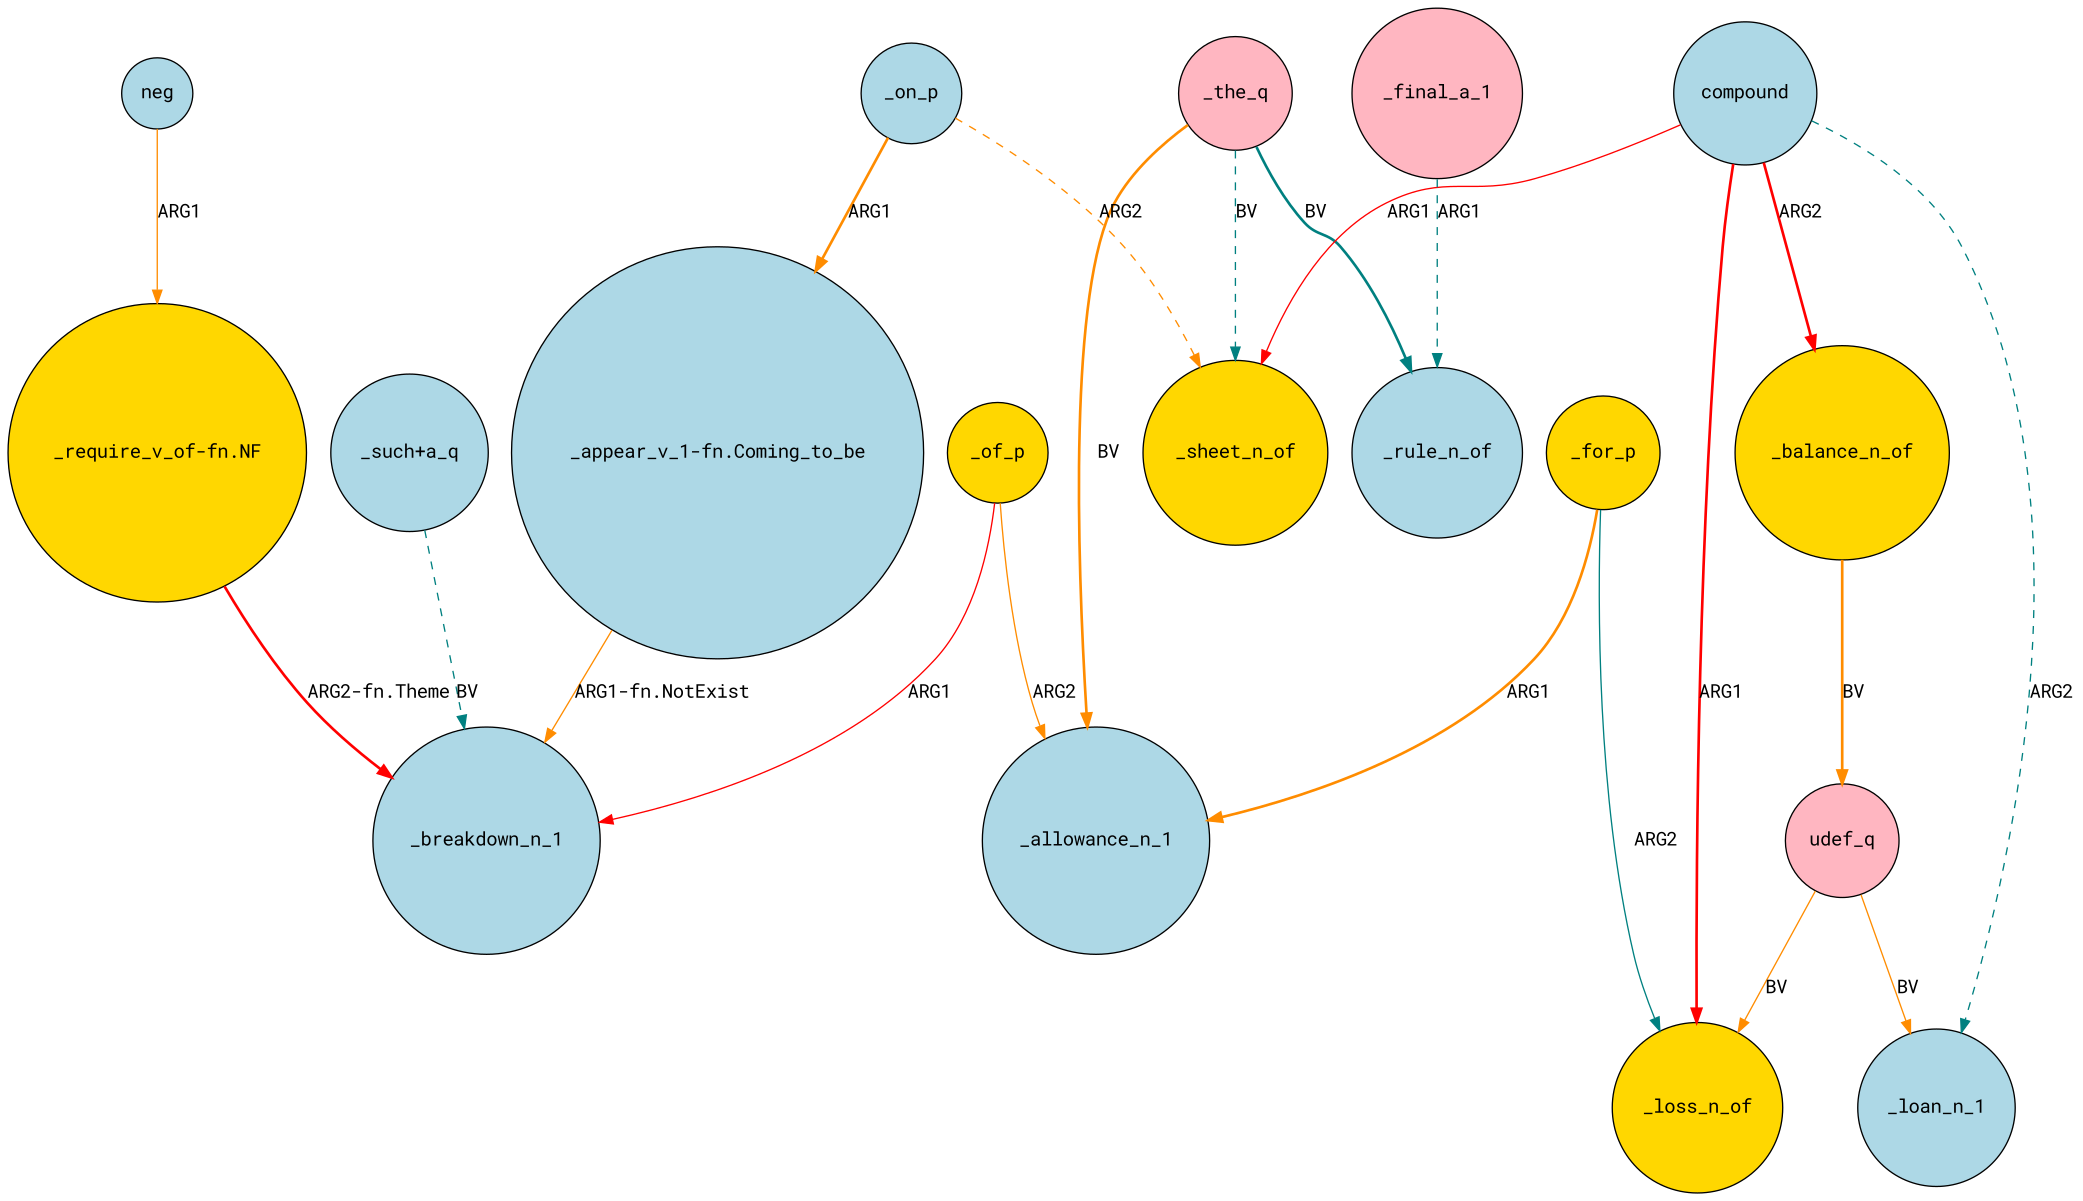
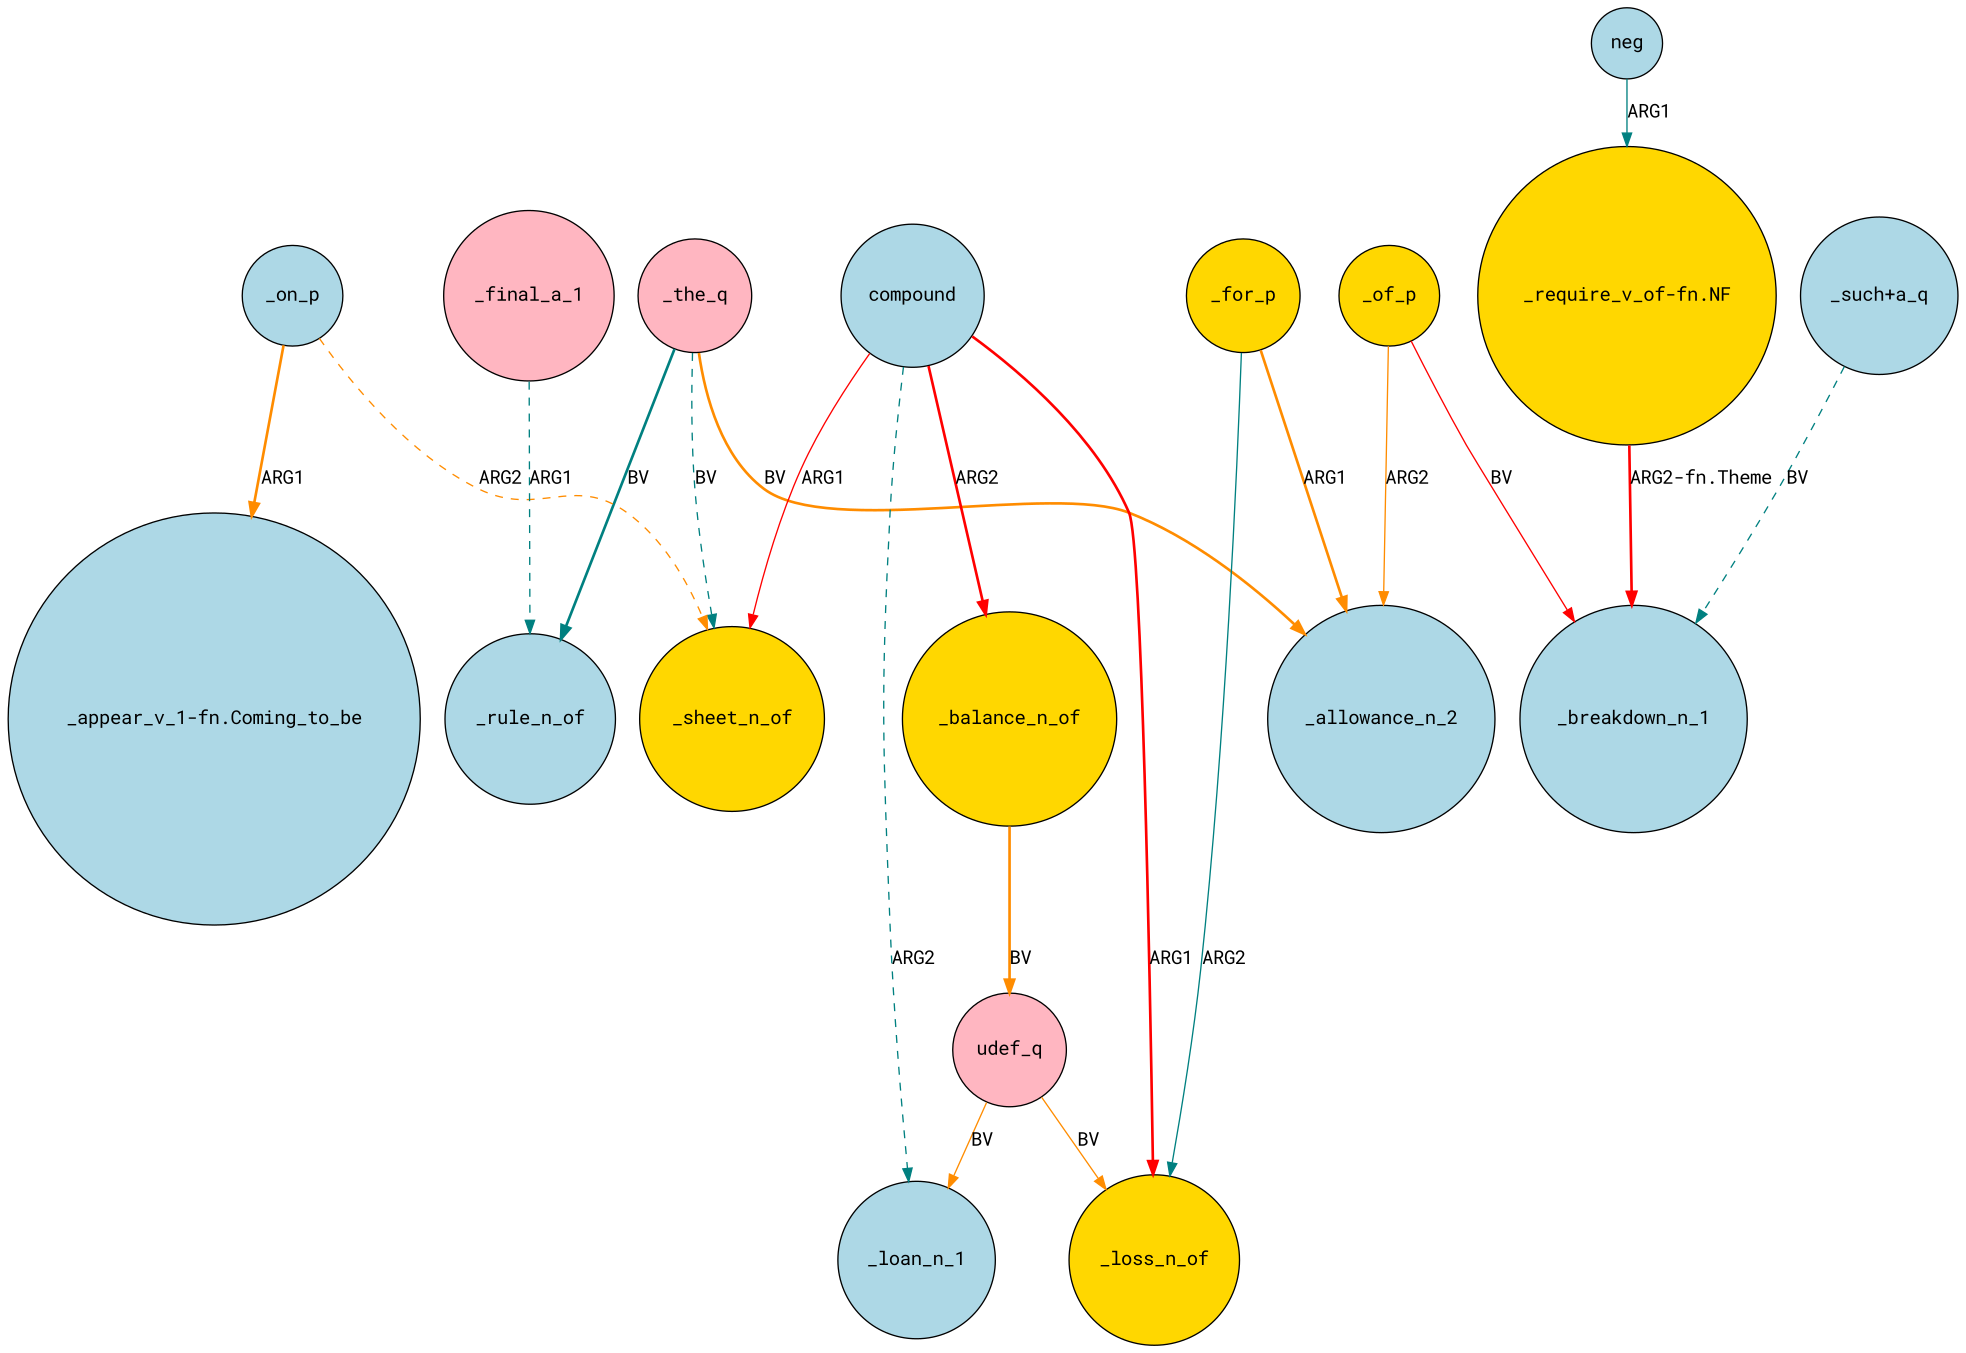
edge "neg" -> "_require_v_of-fn.NF": color darkorange -> teal
edge "_appear_v_1-fn.Coming_to_be" -> "_breakdown_n_1": removed, label "ARG1-fn.NotExist"
edge "_of_p" -> "_breakdown_n_1": label "ARG1" -> "BV"
node "_allowance_n_1": label "_allowance_n_1" -> "_allowance_n_2"
